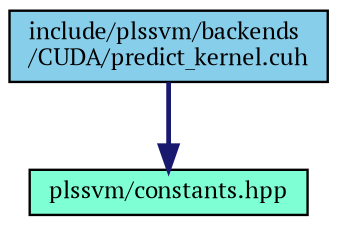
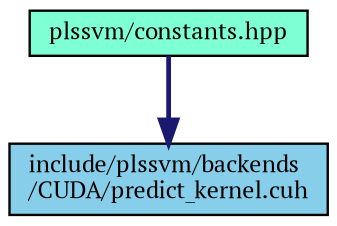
edge "include/plssvm/backends /CUDA/predict_kernel.cuh" -> "plssvm/constants.hpp": reversed
